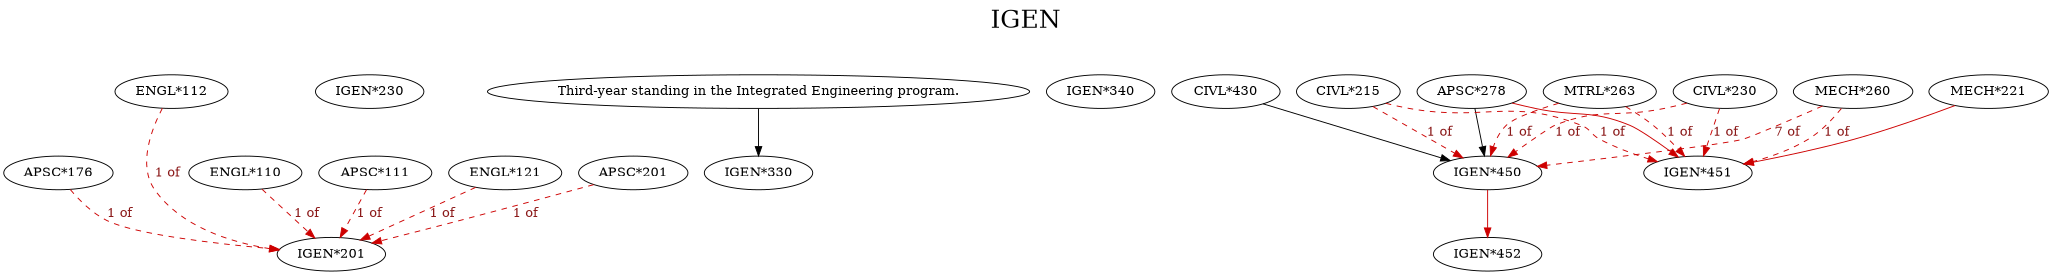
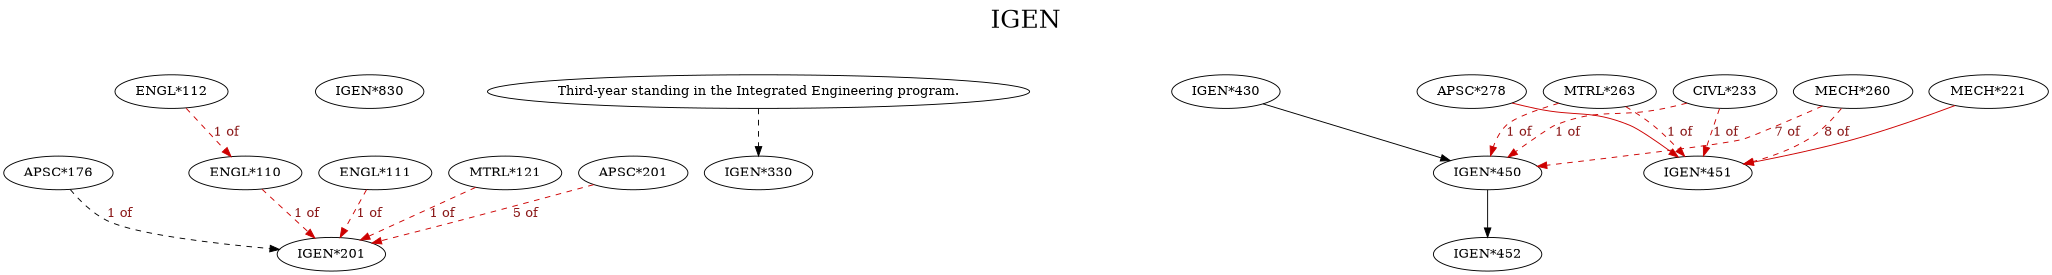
node "IGEN*230": label "IGEN*230" -> "IGEN*830"
node "IGEN*340": removed
node "CIVL*430": label "CIVL*430" -> "IGEN*430"
node "CIVL*215": removed
node "CIVL*230": label "CIVL*230" -> "CIVL*233"
edge "Third-year standing in the Integrated Engineering program." -> "IGEN*330": style solid -> dashed
edge "APSC*278" -> "IGEN*450": removed
edge "MECH*260" -> "IGEN*451": label "1 of" -> "8 of"
node "APSC*111": label "APSC*111" -> "ENGL*111"
node "ENGL*121": label "ENGL*121" -> "MTRL*121"
edge "ENGL*112" -> "IGEN*201": now "ENGL*112" -> "ENGL*110"
edge "IGEN*450" -> "IGEN*452": color red3 -> black
edge "APSC*201" -> "IGEN*201": label "1 of" -> "5 of"
edge "APSC*176" -> "IGEN*201": color red3 -> black
